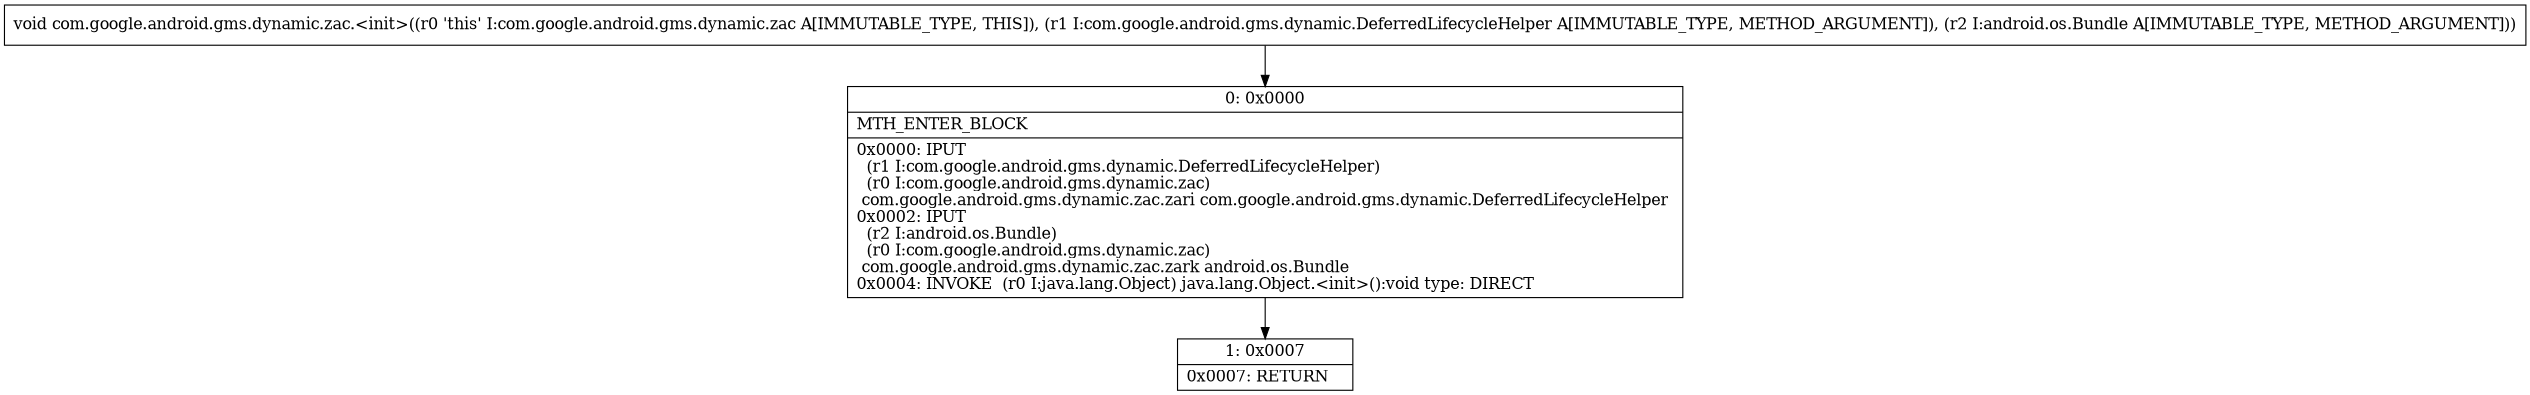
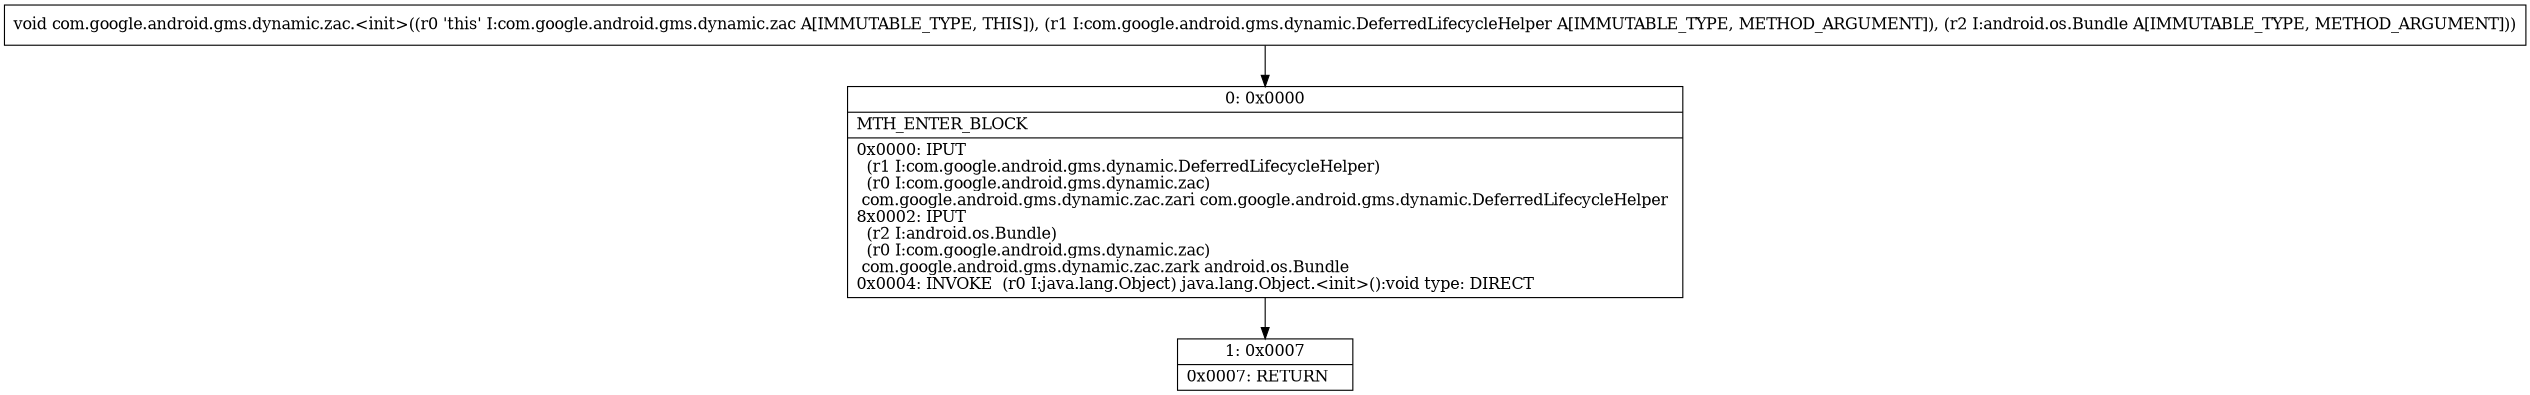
node "0: 0x0000": text "0x0002: IPUT" -> "8x0002: IPUT"
